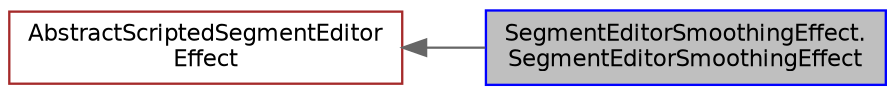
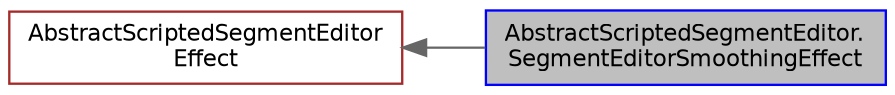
node "SegmentEditorSmoothingEffect. SegmentEditorSmoothingEffect": label "SegmentEditorSmoothingEffect. SegmentEditorSmoothingEffect" -> "AbstractScriptedSegmentEditor. SegmentEditorSmoothingEffect"
